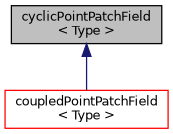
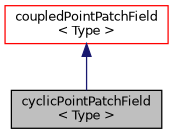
edge "coupledPointPatchField < Type >" -> "cyclicPointPatchField < Type >": reversed
